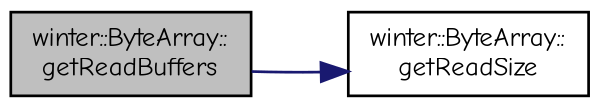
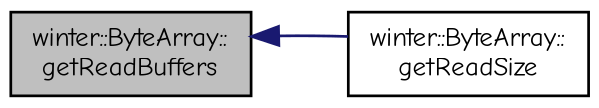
edge "winter::ByteArray:: getReadBuffers" -> "winter::ByteArray:: getReadSize": reversed
